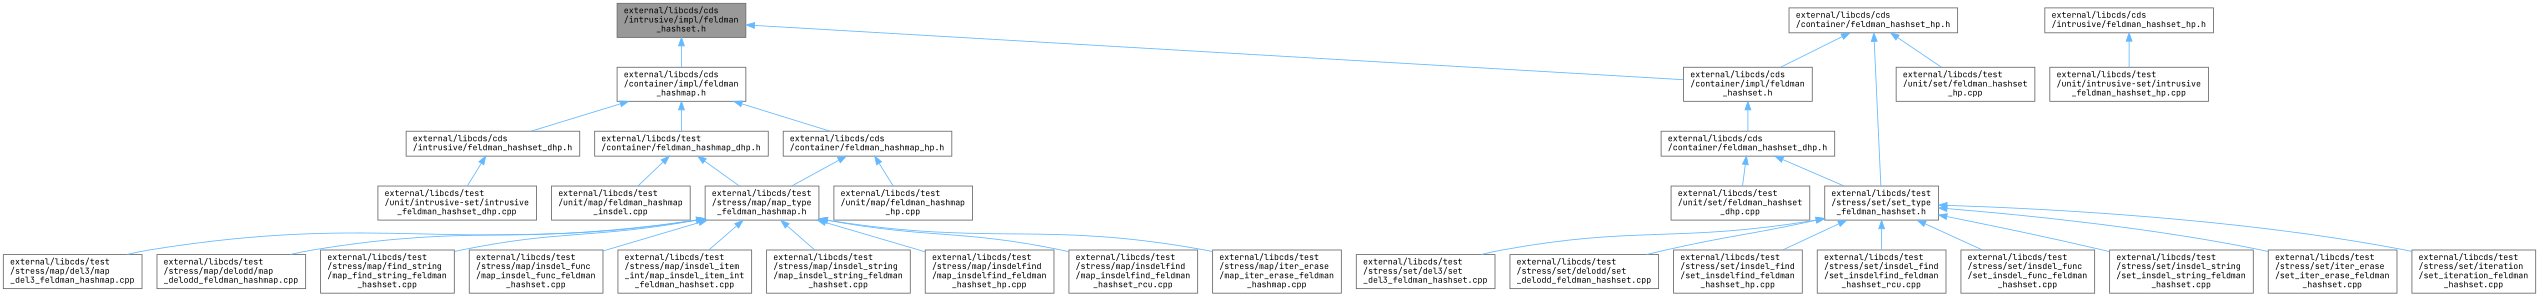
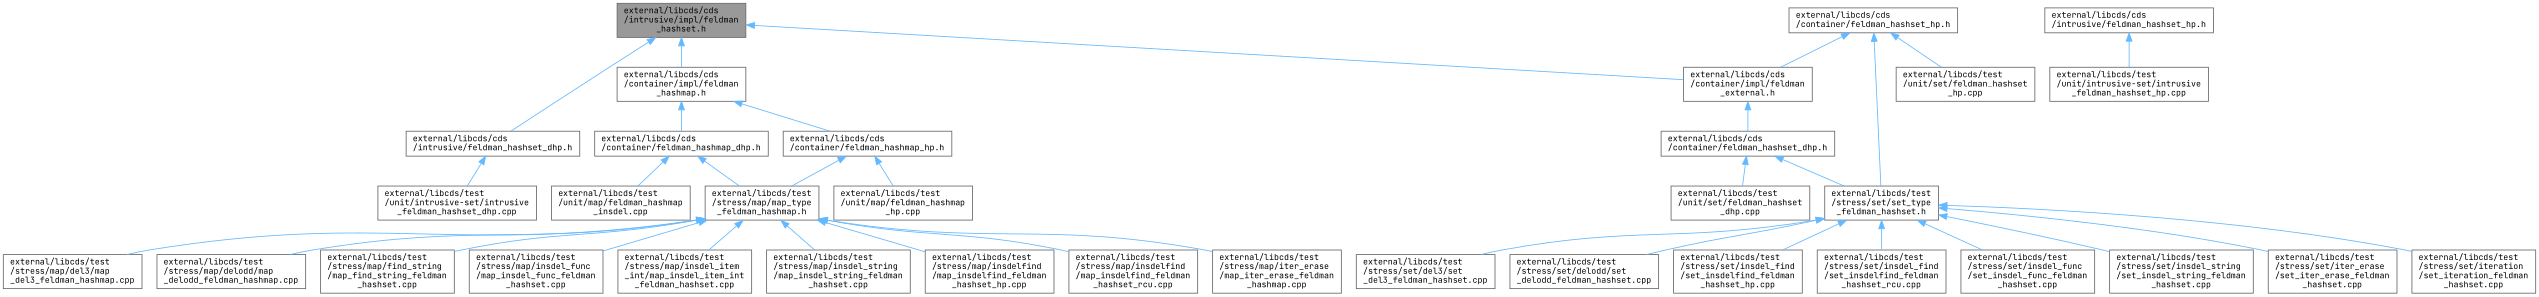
node "external/libcds/cds /container/impl/feldman _hashset.h": label "external/libcds/cds /container/impl/feldman _hashset.h" -> "external/libcds/cds /container/impl/feldman _external.h"
edge "external/libcds/cds /intrusive/feldman_hashset_dhp.h" -> "external/libcds/cds /container/impl/feldman _hashmap.h": now "external/libcds/cds /intrusive/feldman_hashset_dhp.h" -> "external/libcds/cds /intrusive/impl/feldman _hashset.h"
node "external/libcds/test /container/feldman_hashmap_dhp.h": label "external/libcds/test /container/feldman_hashmap_dhp.h" -> "external/libcds/cds /container/feldman_hashmap_dhp.h"
